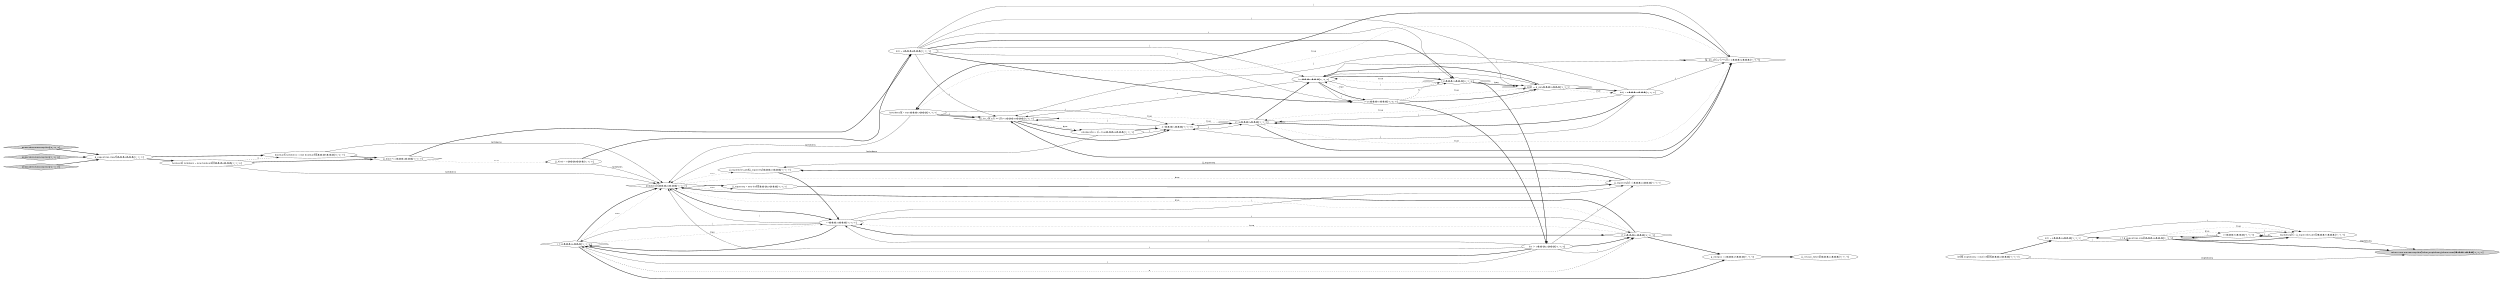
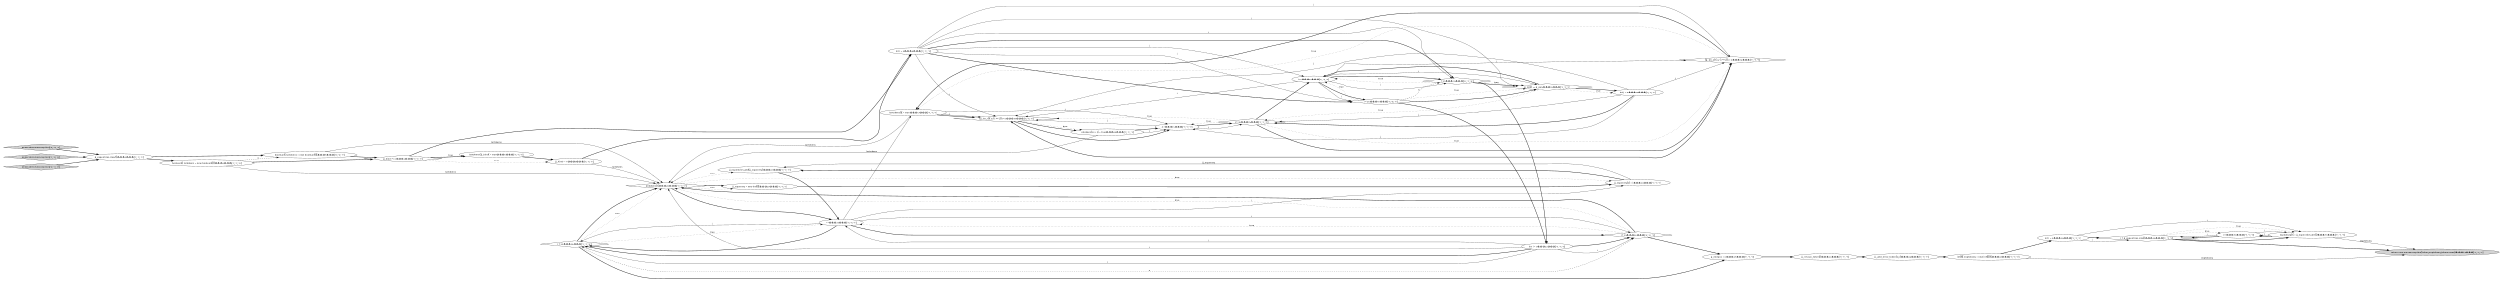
node "la1tokens(jj_kind( = true@@@6@@@['1', '1', '1']": added
edge "int i = 0@@@25@@@['1', '1', '1']" -> "jj_expentry(0( = i@@@30@@@['1', '1', '1']": removed, label "i"
edge "i++@@@27@@@['1', '1', '1']" -> "la1tokens(i(@@@28@@@['1', '1', '1']": now "i++@@@27@@@['1', '1', '1']" -> "la1tokens(j( = true@@@17@@@['1', '1', '1']"
node "jj_add_error_token(0,0)@@@36@@@['1', '1', '1']": added
